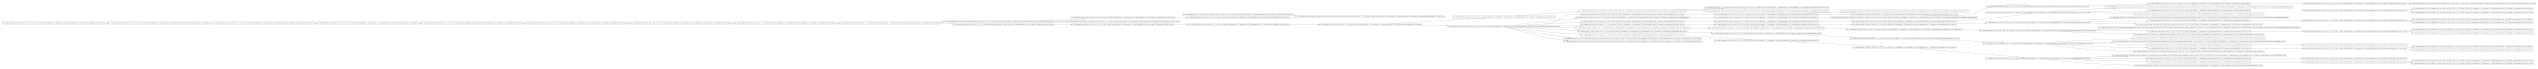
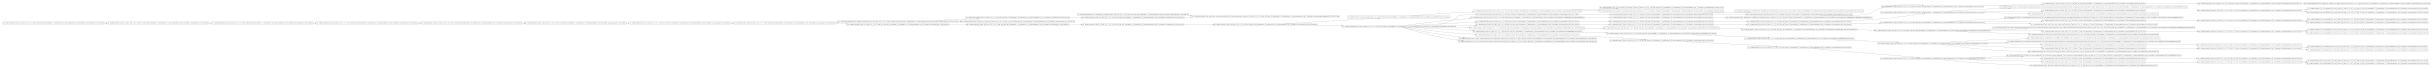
node "type = XCUIElementTypeWindow": removed
